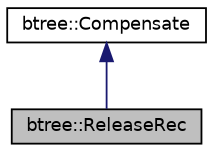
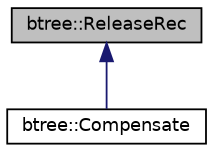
edge "btree::ReleaseRec" -> "btree::Compensate": reversed
